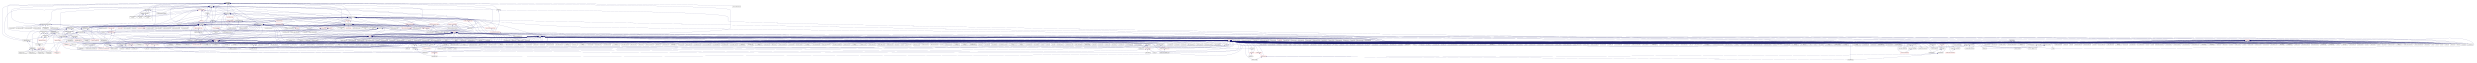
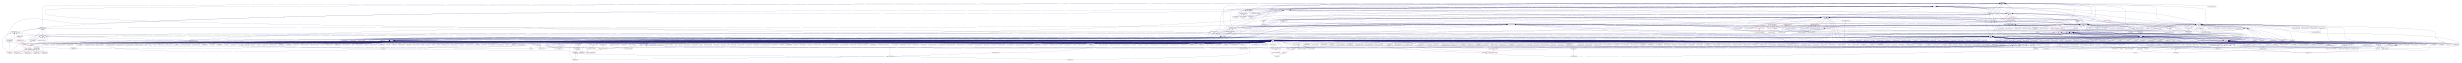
node "transform_reduce_scaling.cpp": added
